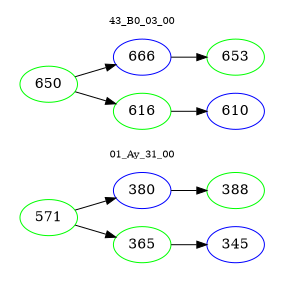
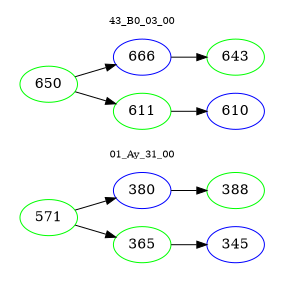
node "653": label "653" -> "643"
node "616": label "616" -> "611"
